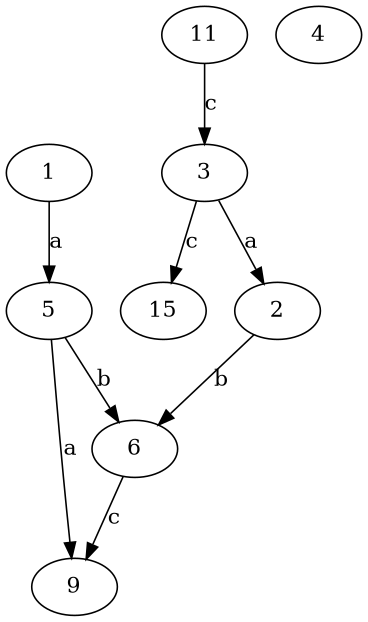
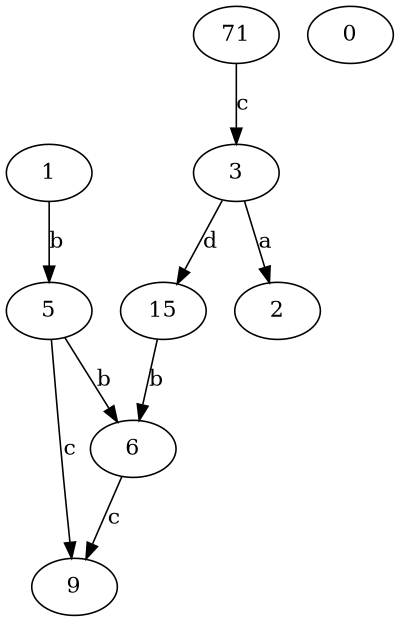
node "11": label "11" -> "71"
node "4": label "4" -> "0"
edge "1" -> "5": label "a" -> "b"
edge "3" -> "15": label "c" -> "d"
edge "2" -> "6": now "15" -> "6"
edge "5" -> "9": label "a" -> "c"
